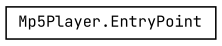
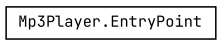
node "Mp5Player.EntryPoint": label "Mp5Player.EntryPoint" -> "Mp3Player.EntryPoint"
